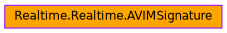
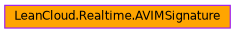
node "Realtime.Realtime.AVIMSignature": label "Realtime.Realtime.AVIMSignature" -> "LeanCloud.Realtime.AVIMSignature"
